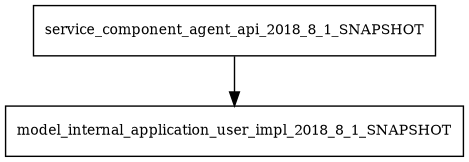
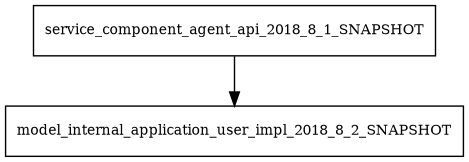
node "model_internal_application_user_impl_2018_8_1_SNAPSHOT": label "model_internal_application_user_impl_2018_8_1_SNAPSHOT" -> "model_internal_application_user_impl_2018_8_2_SNAPSHOT"
